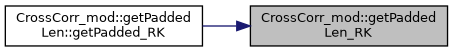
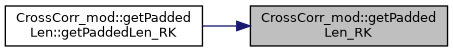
node "CrossCorr_mod::getPadded Len::getPadded_RK": label "CrossCorr_mod::getPadded Len::getPadded_RK" -> "CrossCorr_mod::getPadded Len::getPaddedLen_RK"
